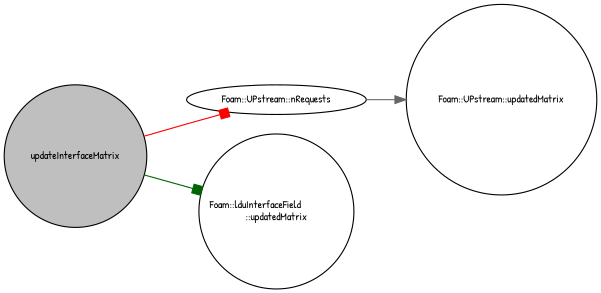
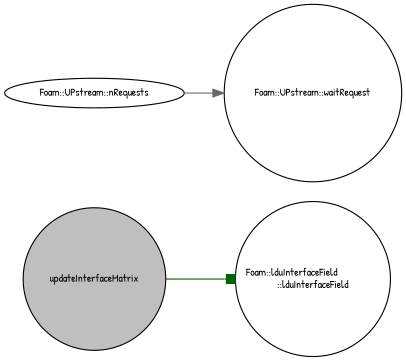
node "Foam::UPstream::updatedMatrix": label "Foam::UPstream::updatedMatrix" -> "Foam::UPstream::waitRequest"
edge "updateInterfaceMatrix" -> "Foam::UPstream::nRequests": removed
node "Foam::lduInterfaceField ::updatedMatrix": label "Foam::lduInterfaceField ::updatedMatrix" -> "Foam::lduInterfaceField ::lduInterfaceField"
